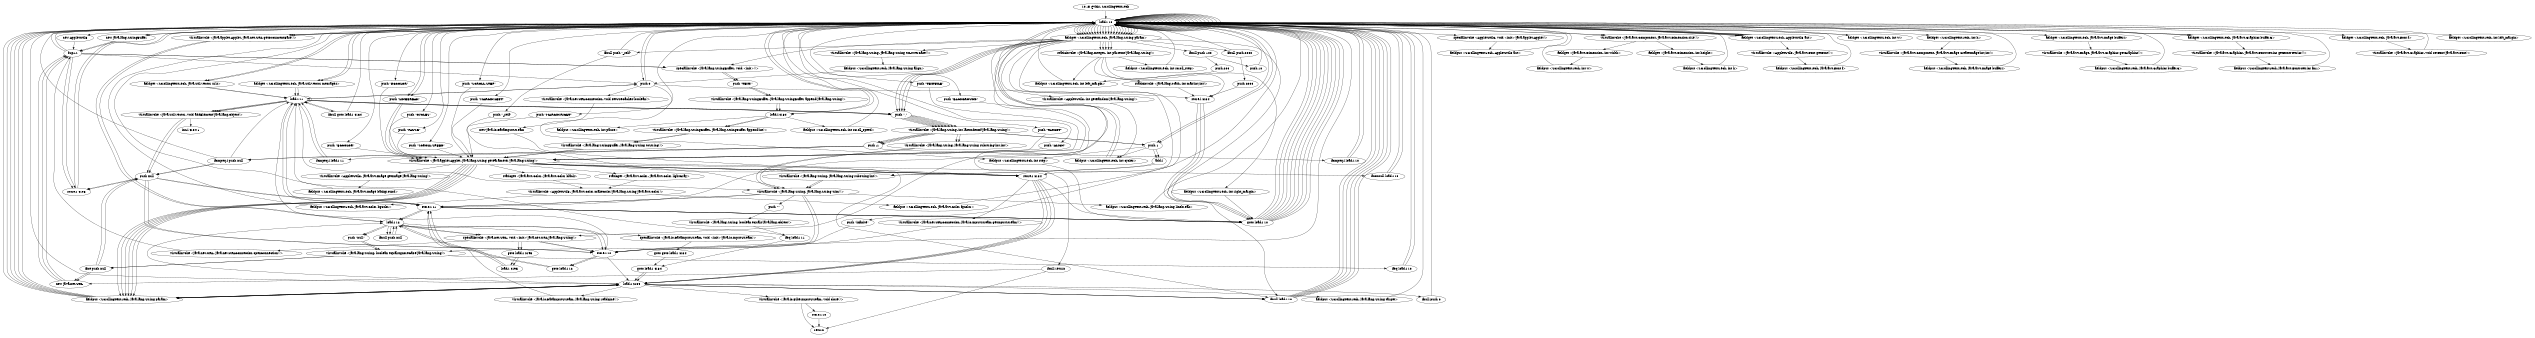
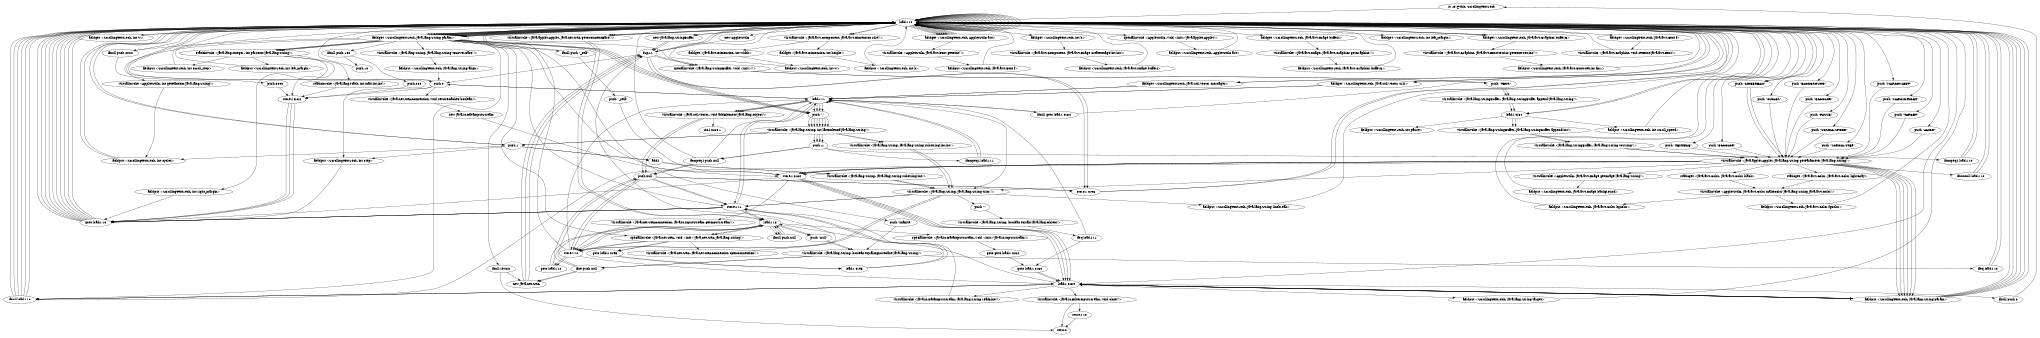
edge "ifnull push 0" -> "load.r r0": now "ifnull push 0" -> "r0 := @this: ScrollingText1ech"
edge "push 200" -> "fieldput <ScrollingText1ech: int left_margin>": now "push 200" -> "store.i $r34"
